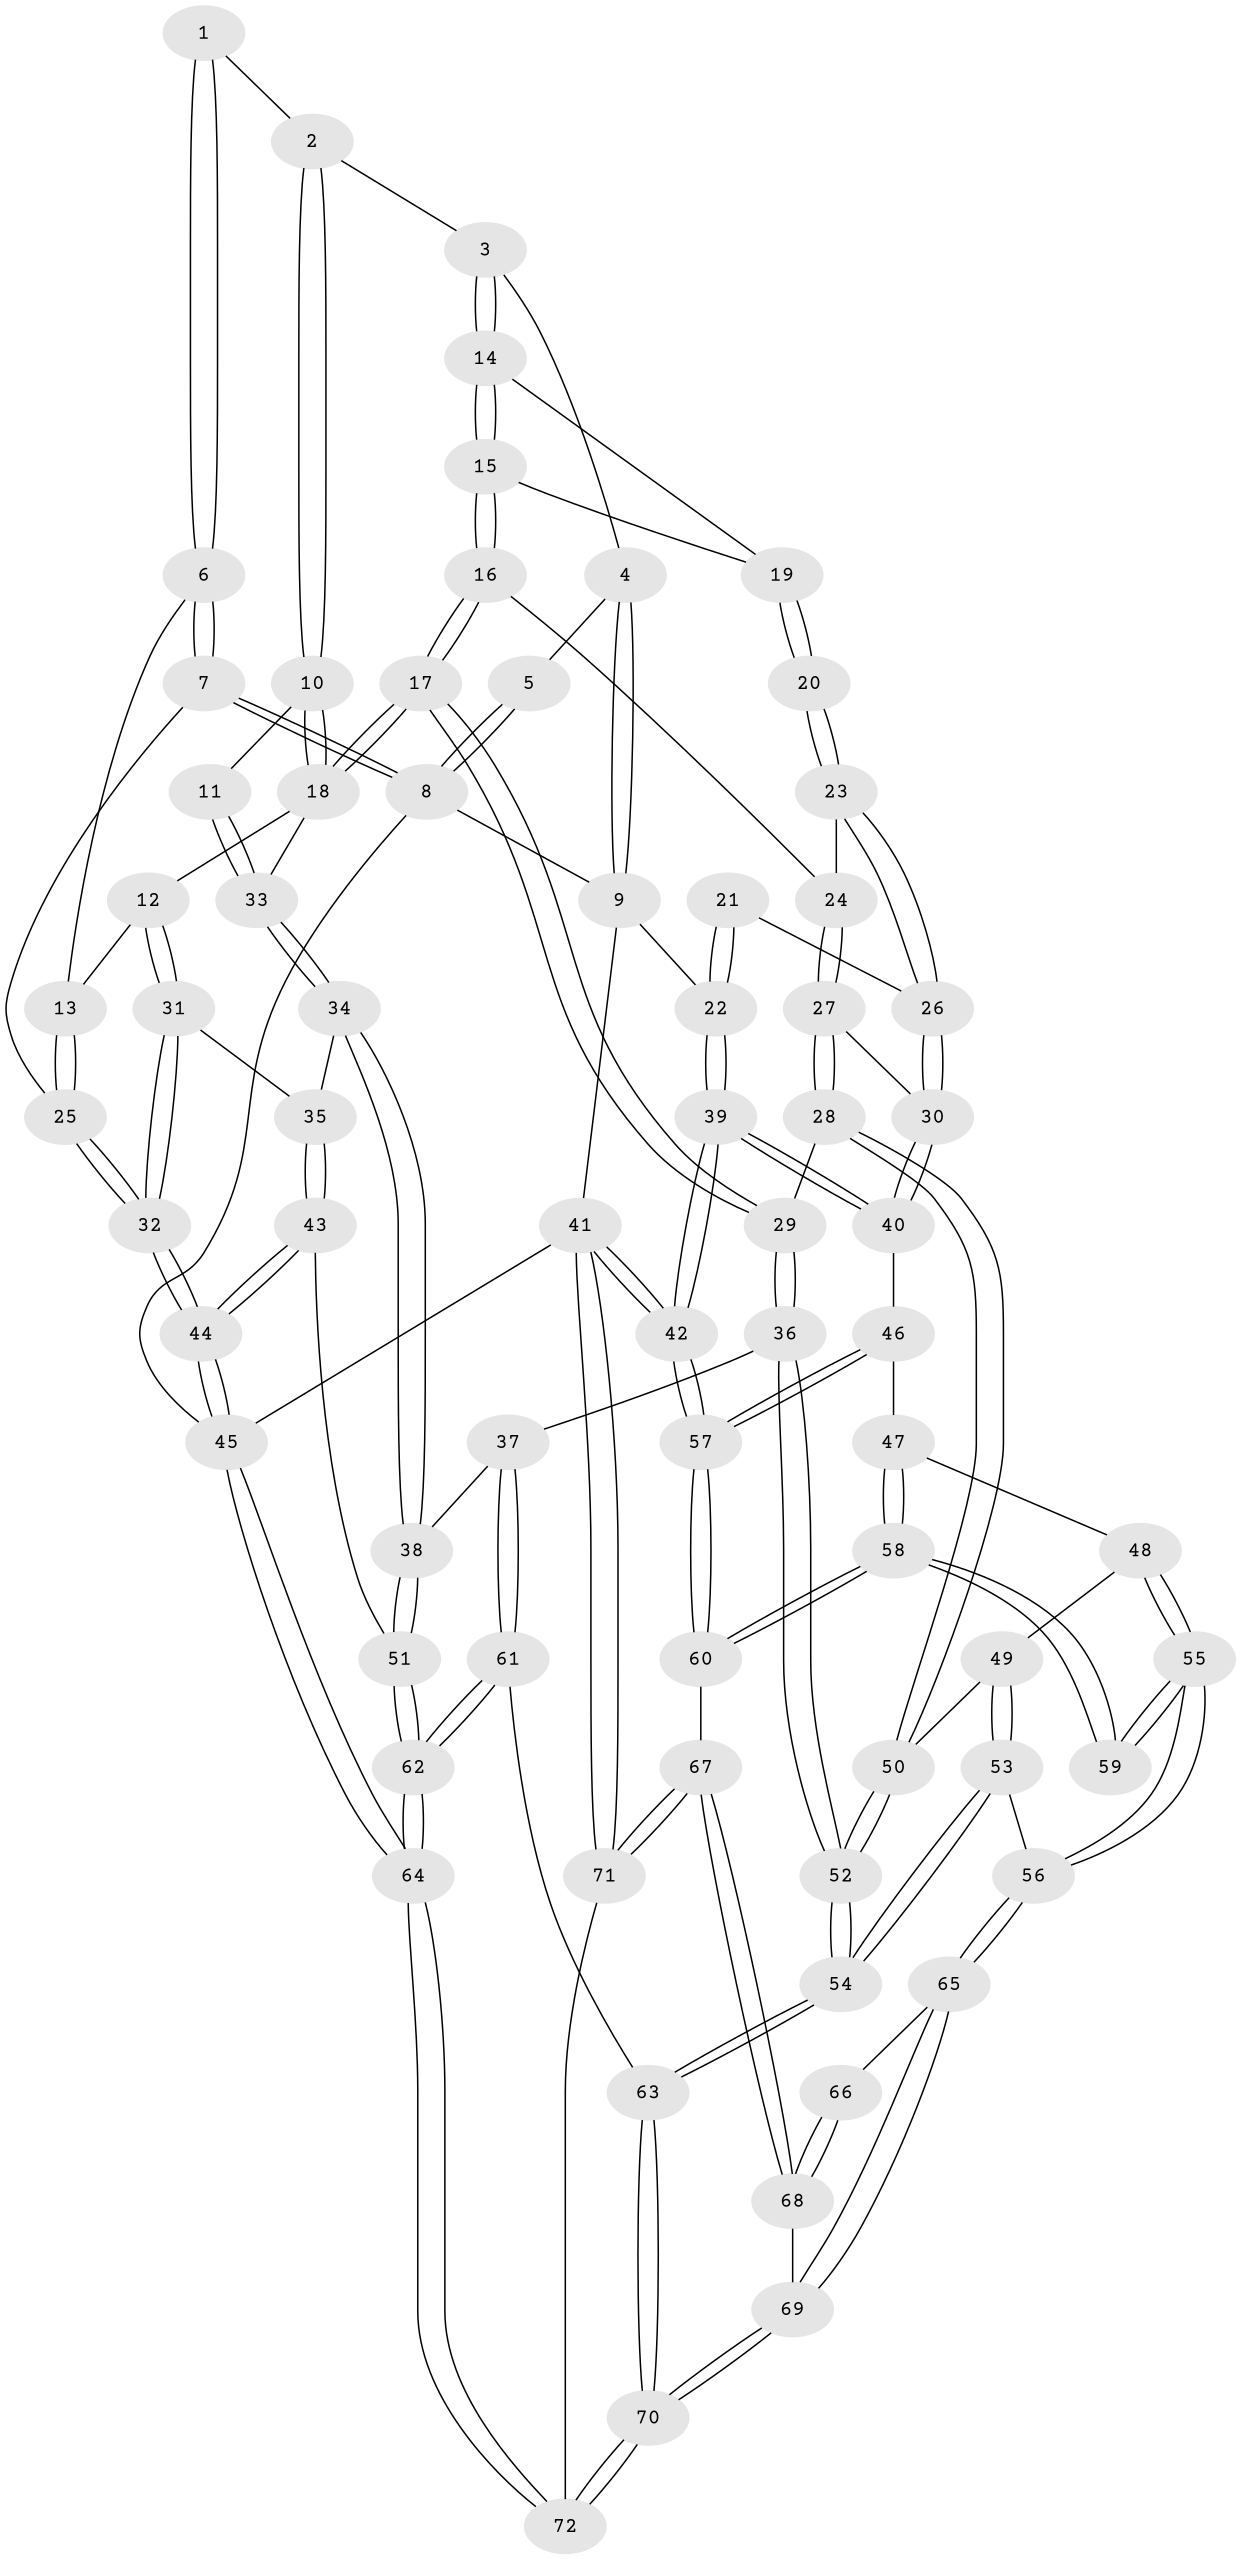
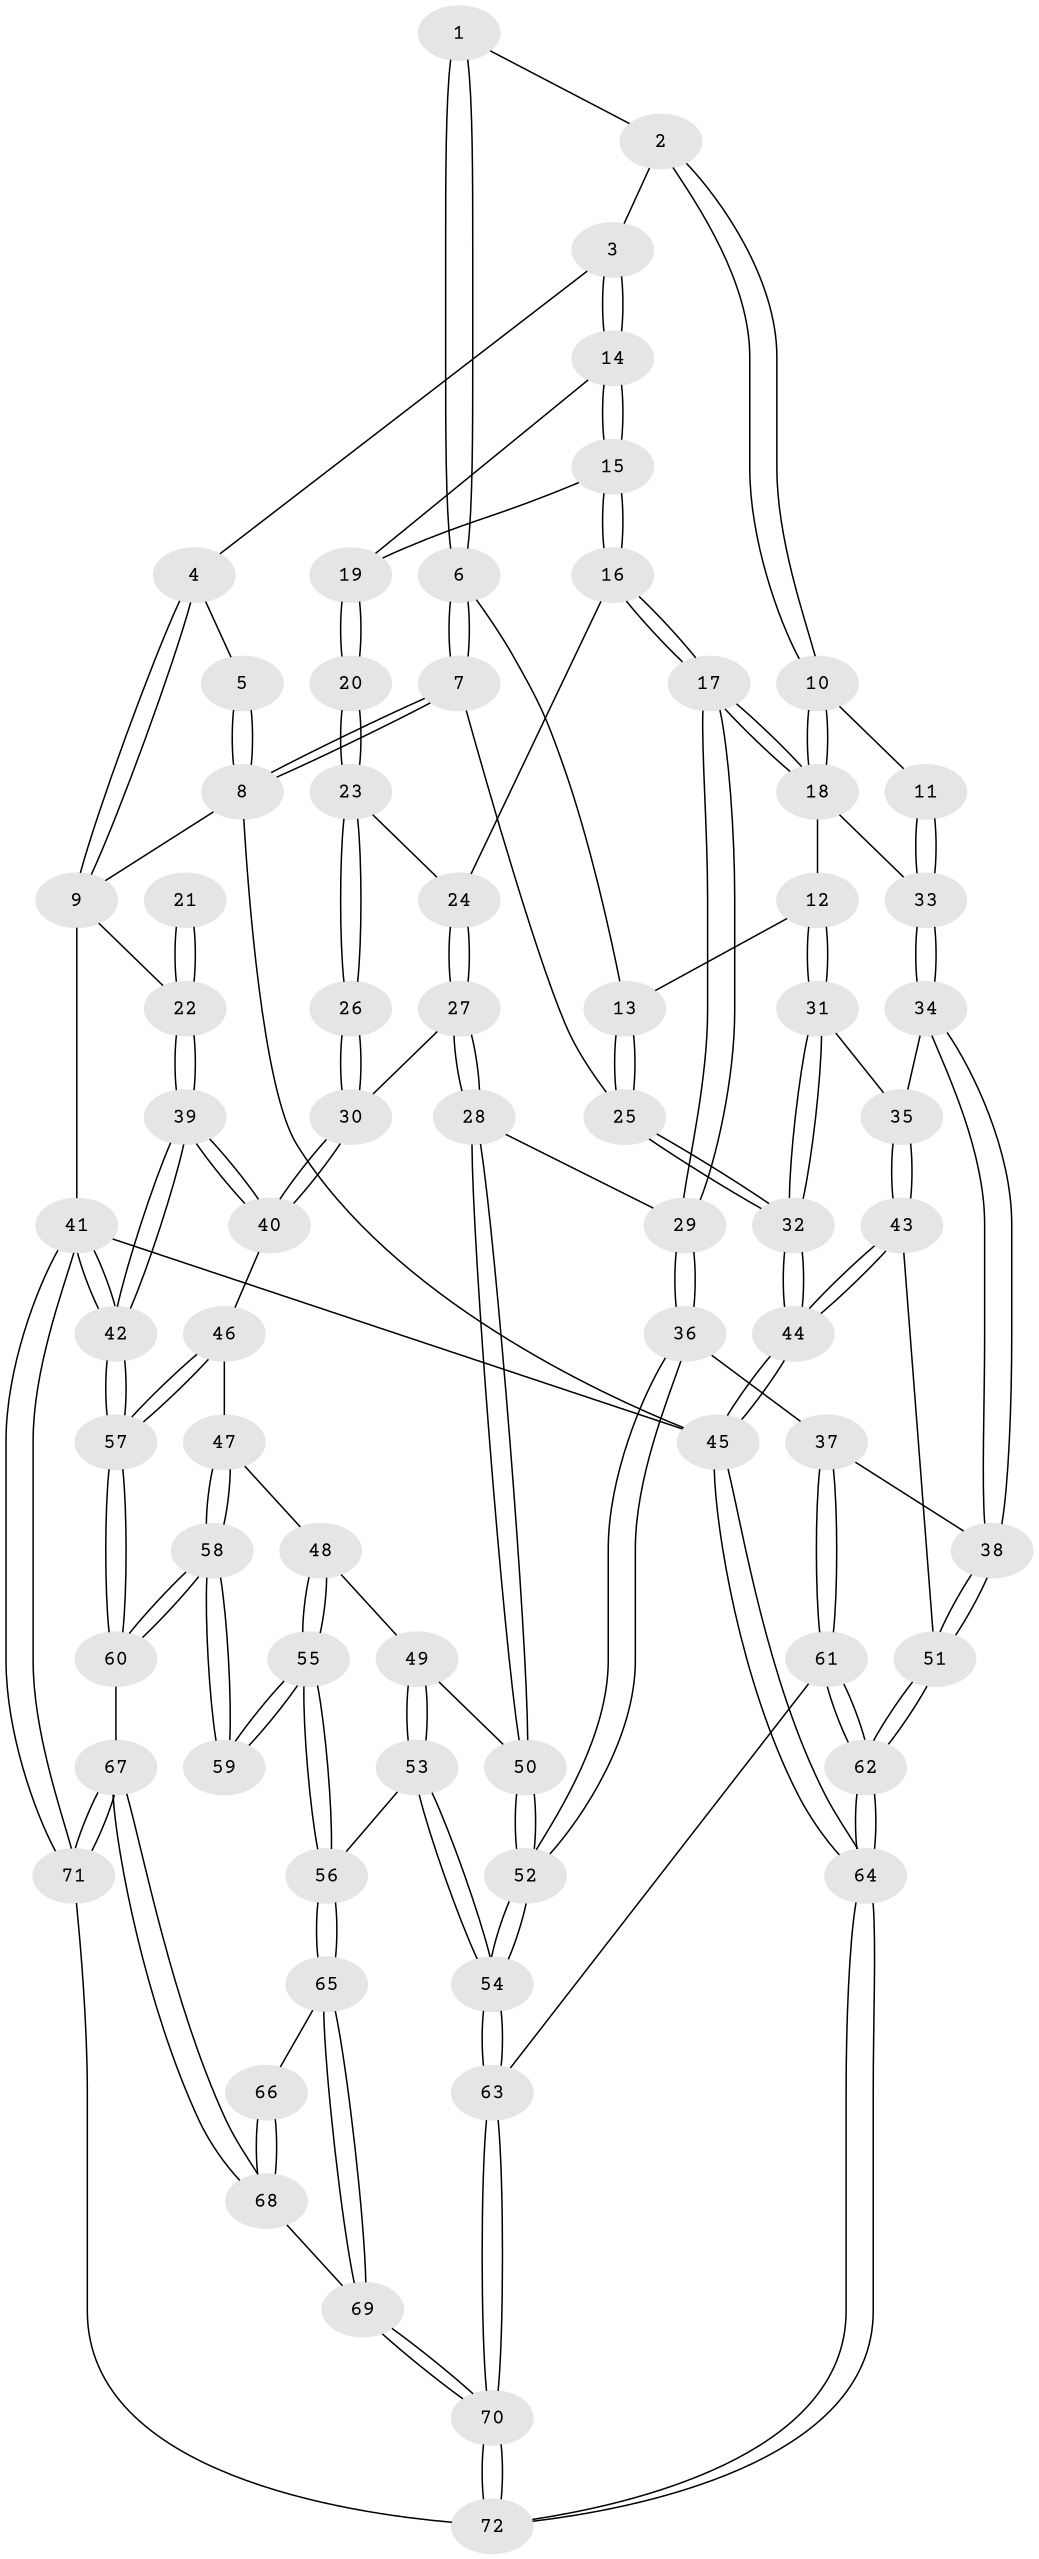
edge "21" -- "26": removed
